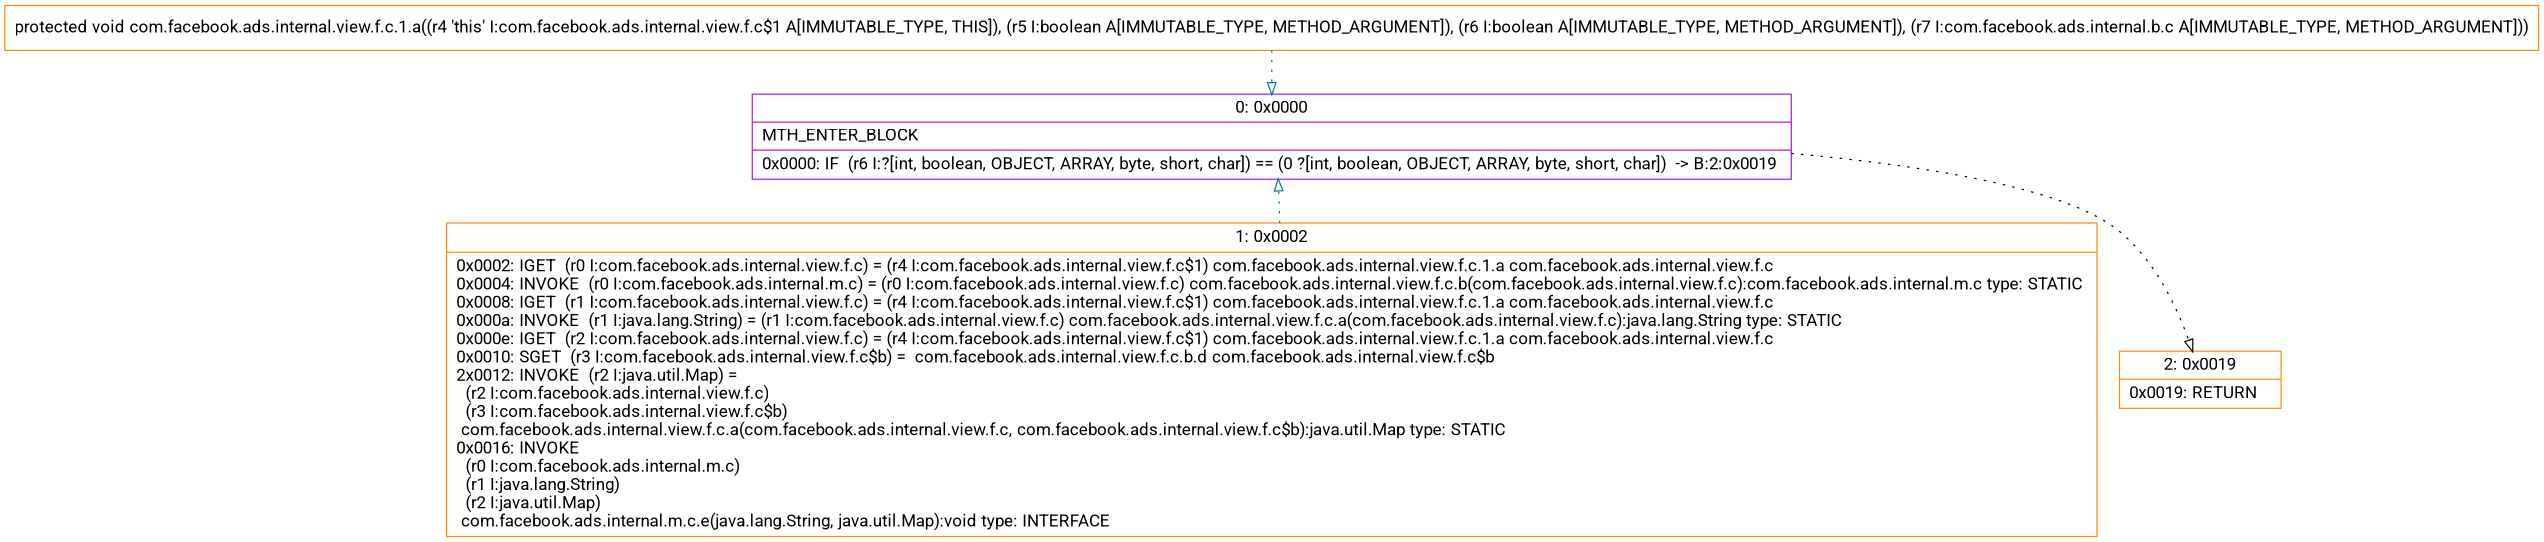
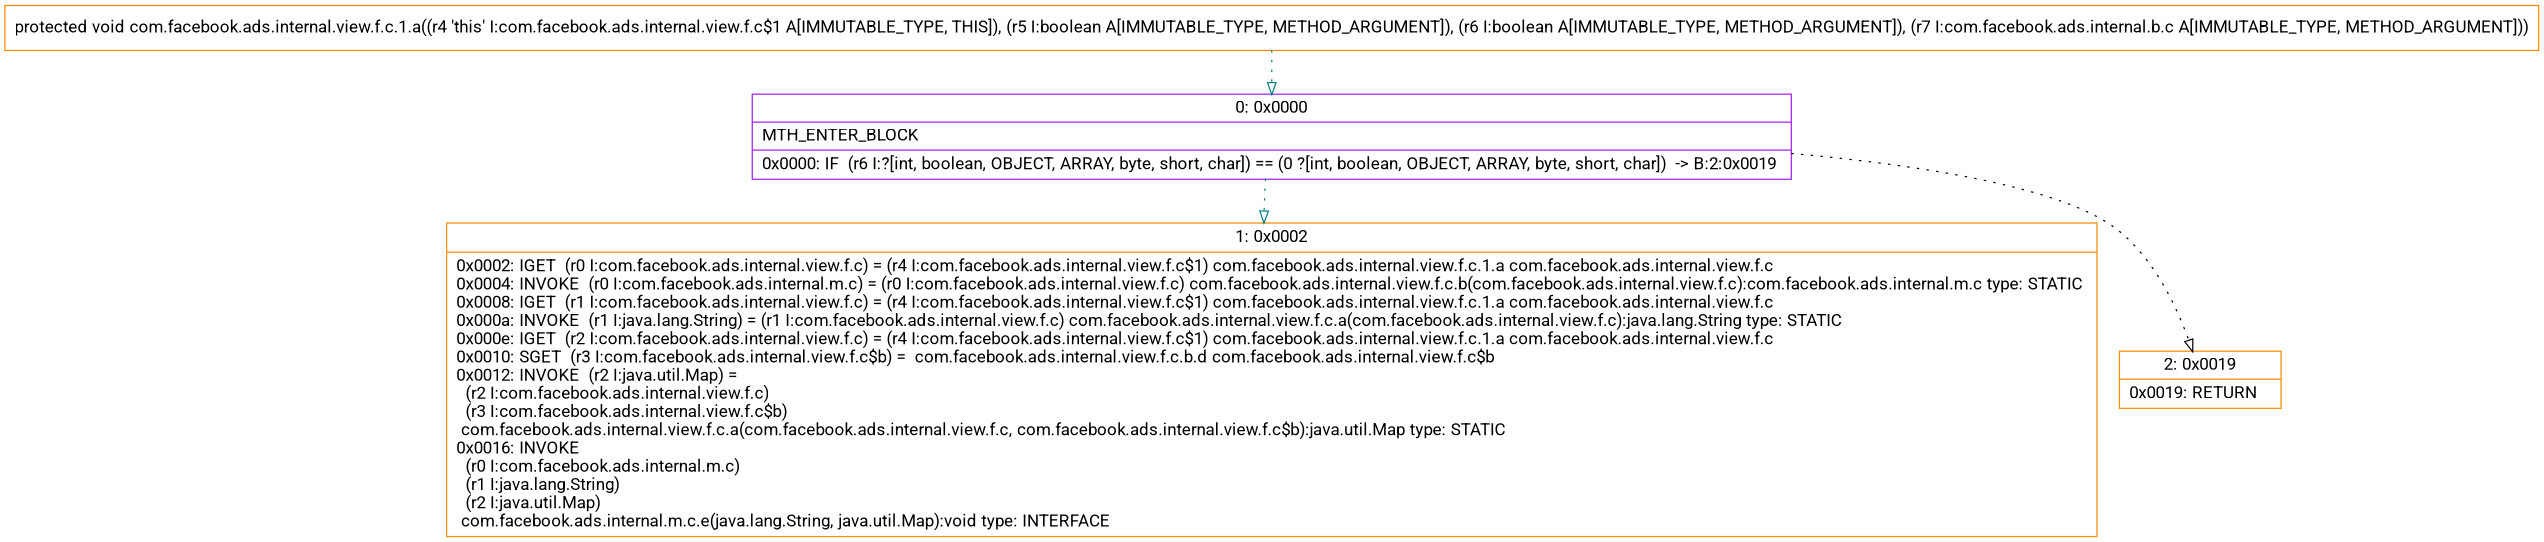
edge "1: 0x0002" -> "0: 0x0000": reversed
node "1: 0x0002": text "2x0012: INVOKE  (r2 I:java.util.Map) =" -> "0x0012: INVOKE  (r2 I:java.util.Map) ="
